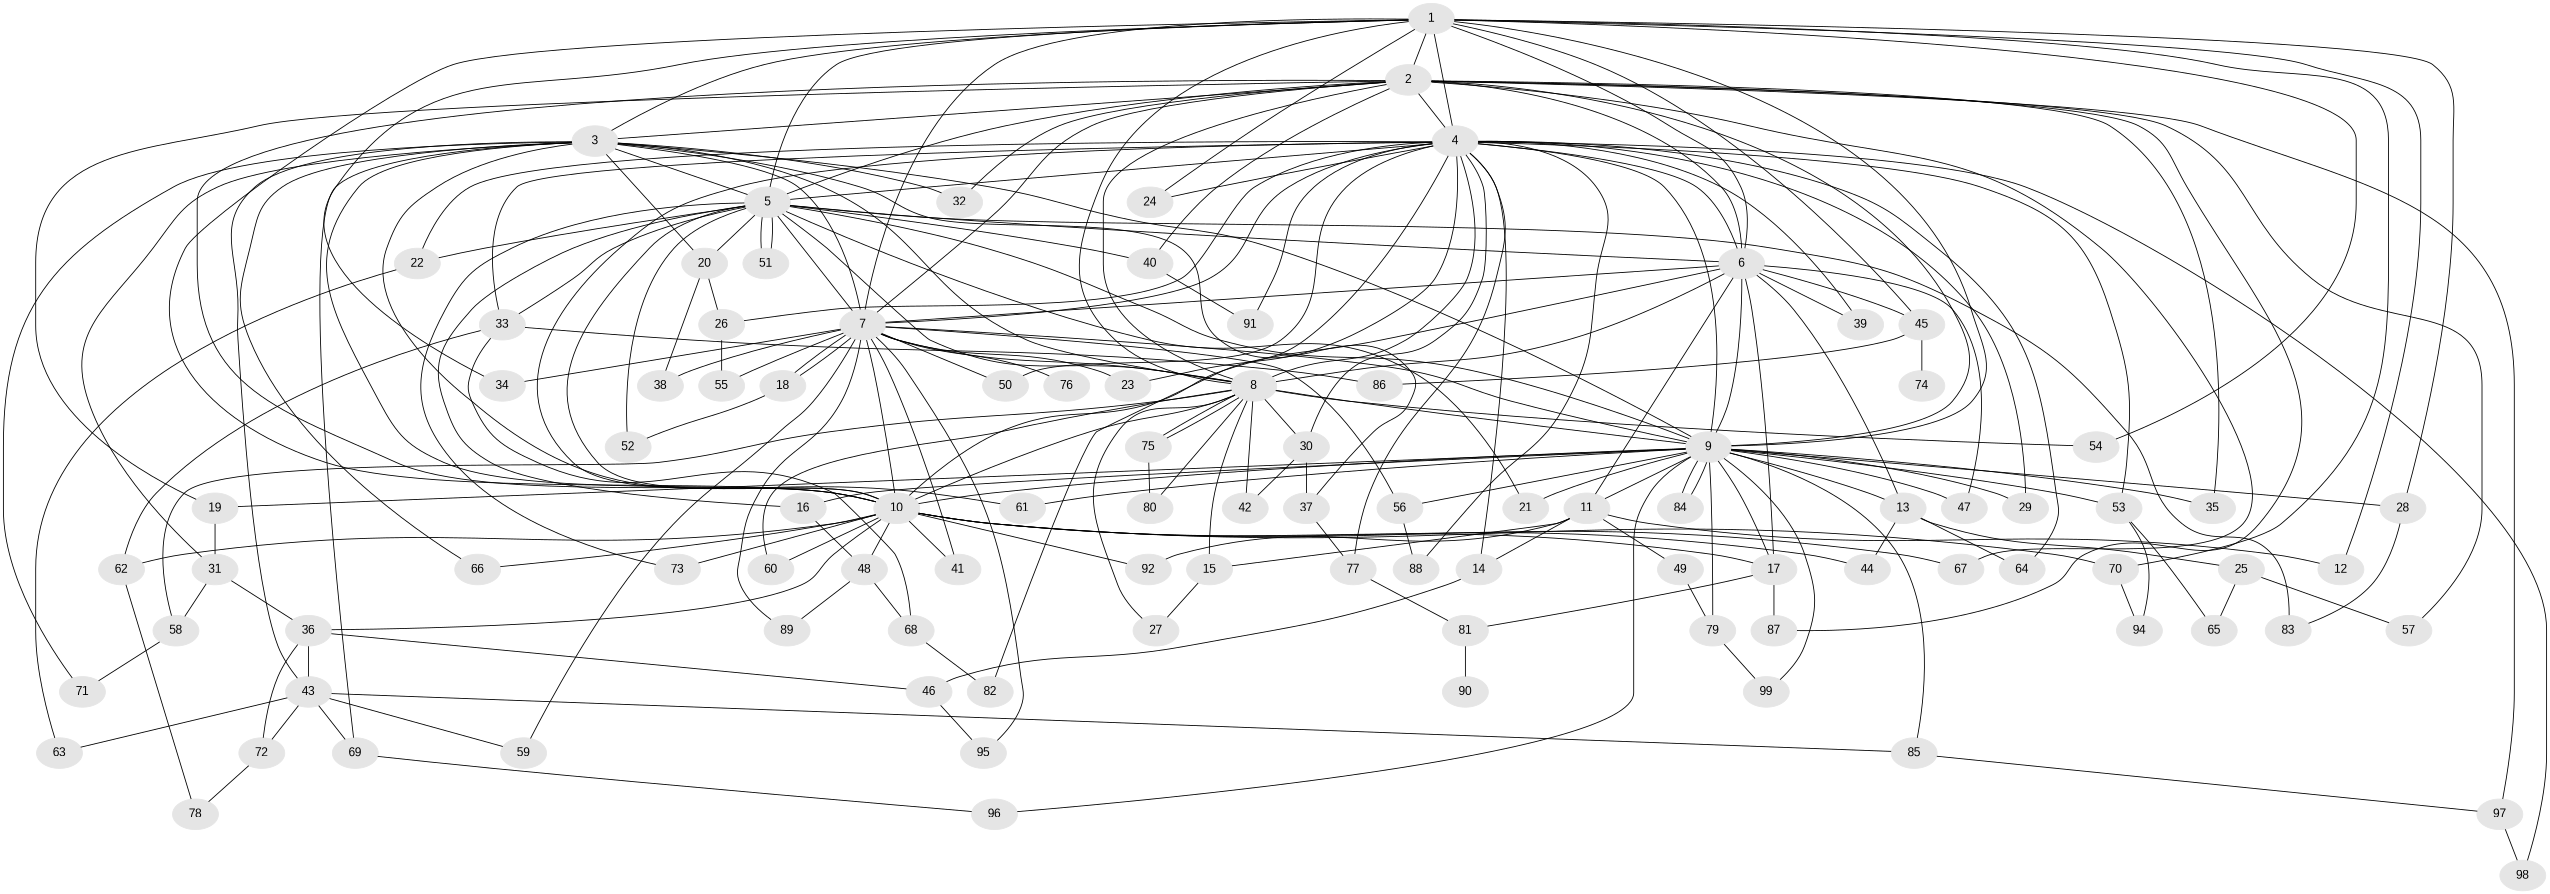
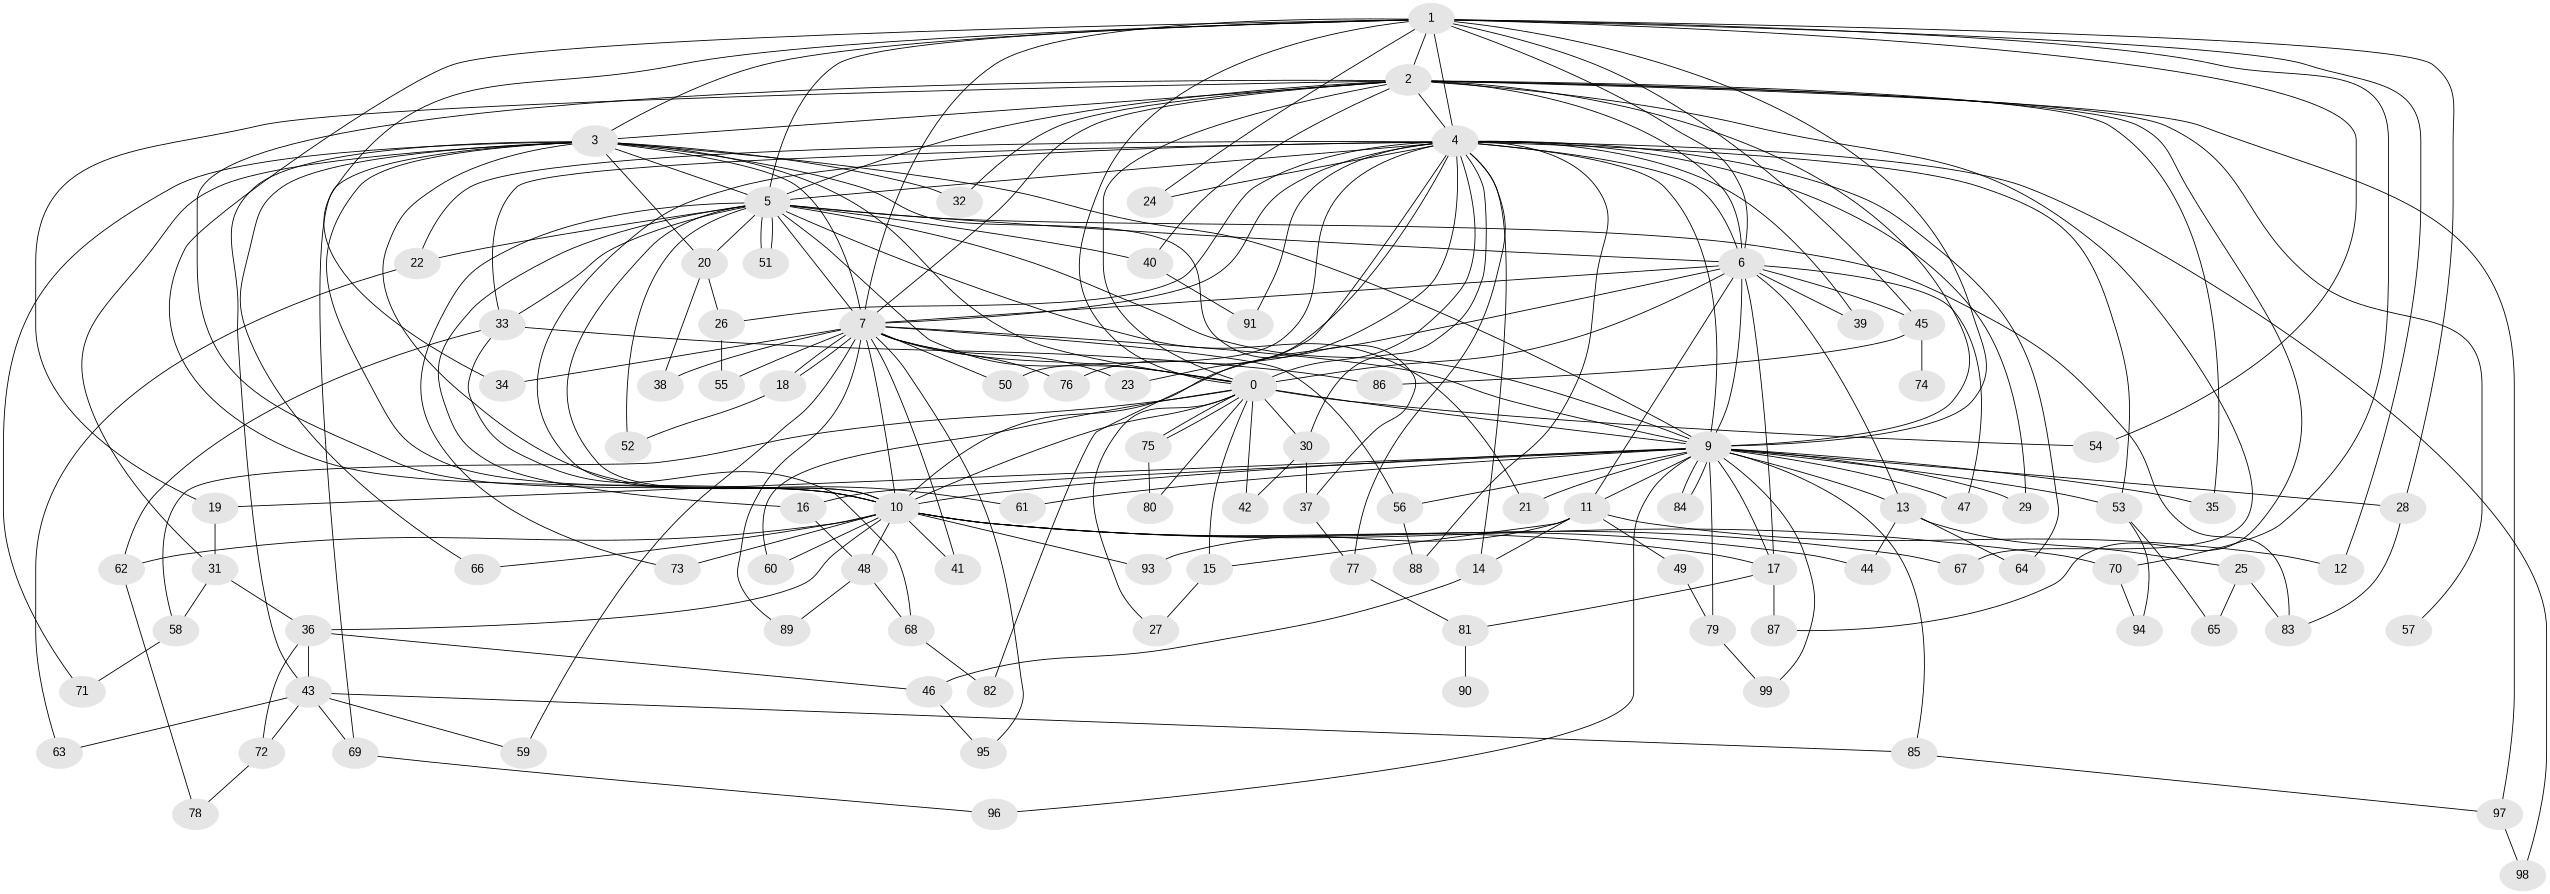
edge "4" -- "76": added
node "8": label "8" -> "0"
node "92": label "92" -> "93"
edge "25" -- "57": now "25" -- "83"
